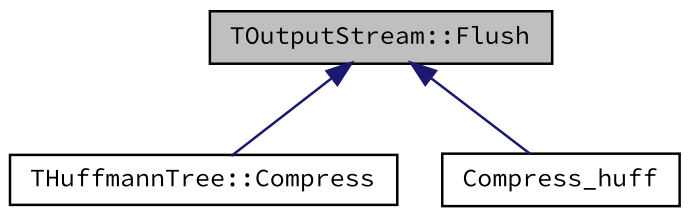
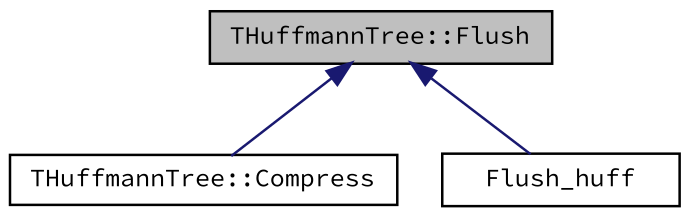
node "TOutputStream::Flush": label "TOutputStream::Flush" -> "THuffmannTree::Flush"
node "Compress_huff": label "Compress_huff" -> "Flush_huff"
